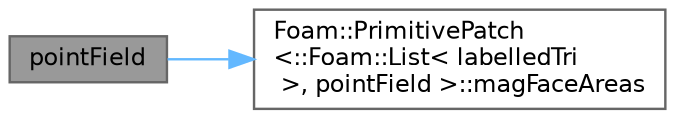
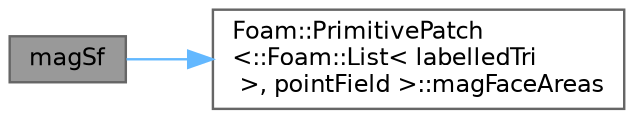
node "pointField": label "pointField" -> "magSf"
